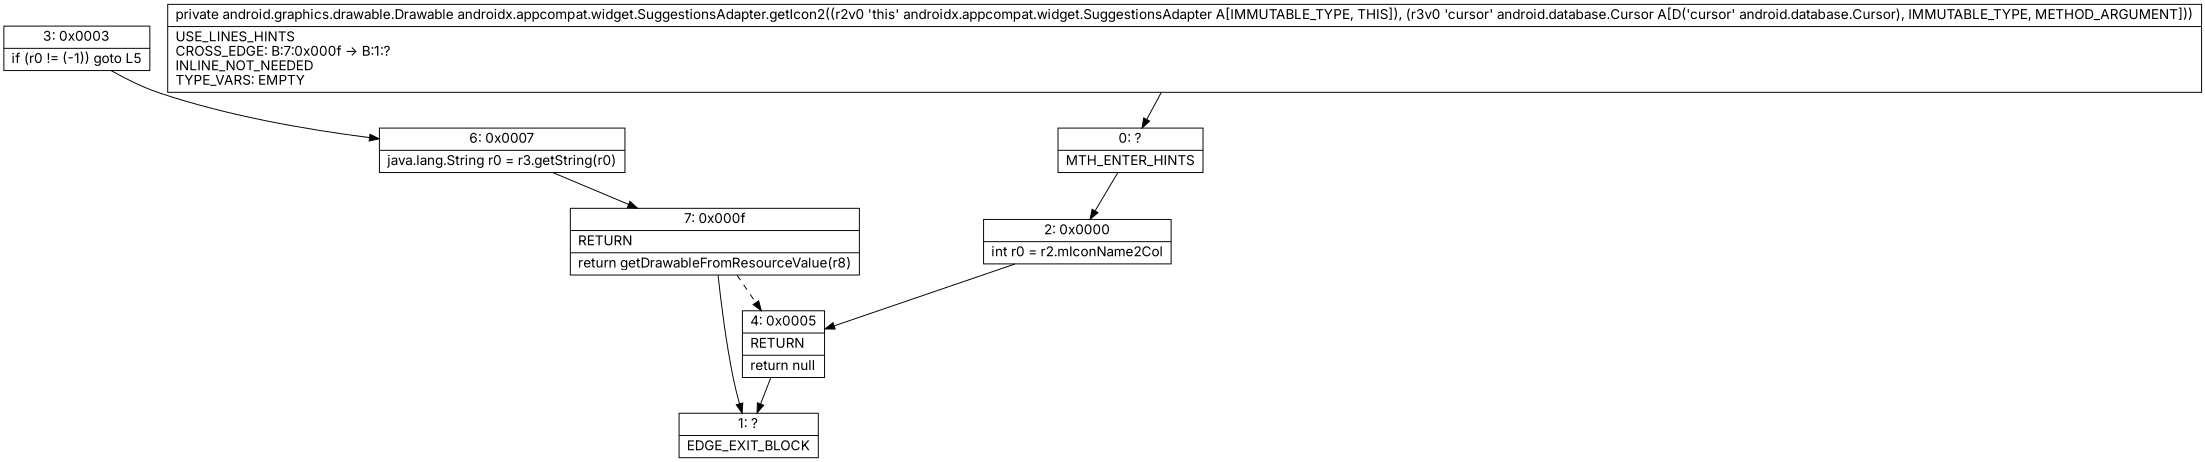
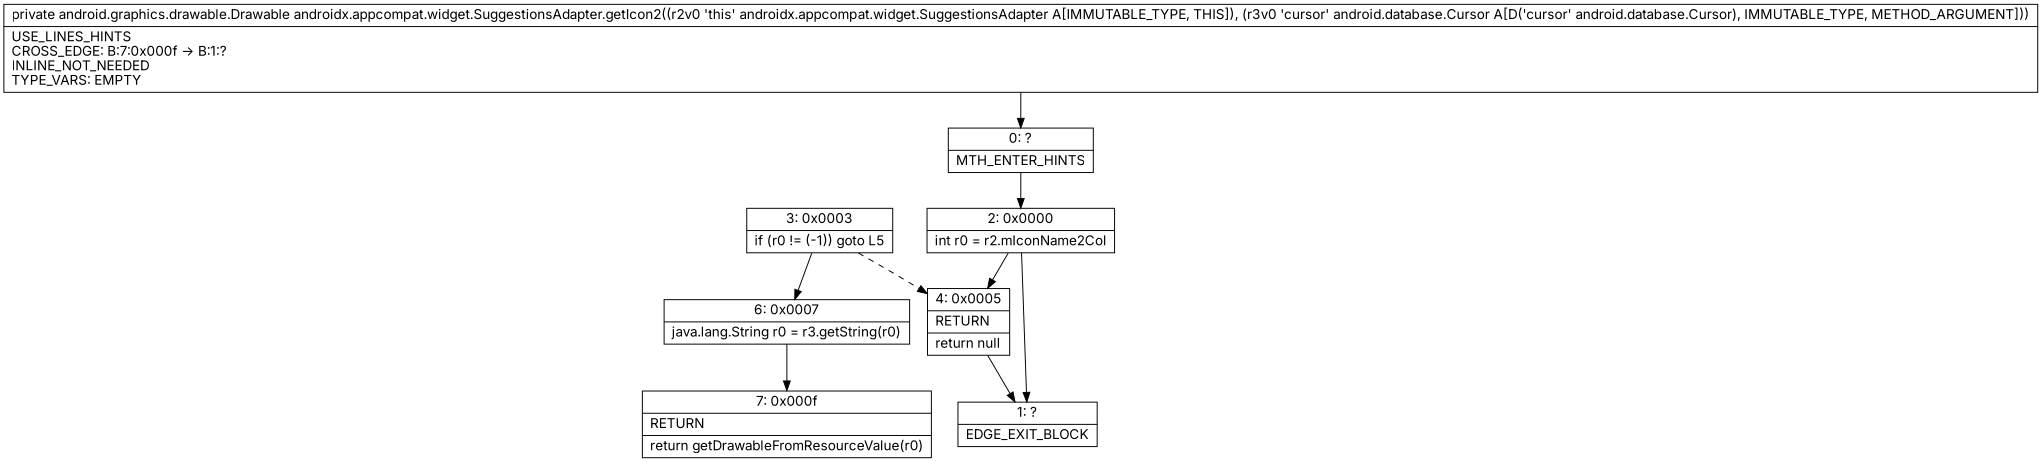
node "7: 0x000f": text "return getDrawableFromResourceValue(r8)" -> "return getDrawableFromResourceValue(r0)"
edge "7: 0x000f" -> "4: 0x0005": now "3: 0x0003" -> "4: 0x0005"
edge "7: 0x000f" -> "1: ?": now "2: 0x0000" -> "1: ?"
